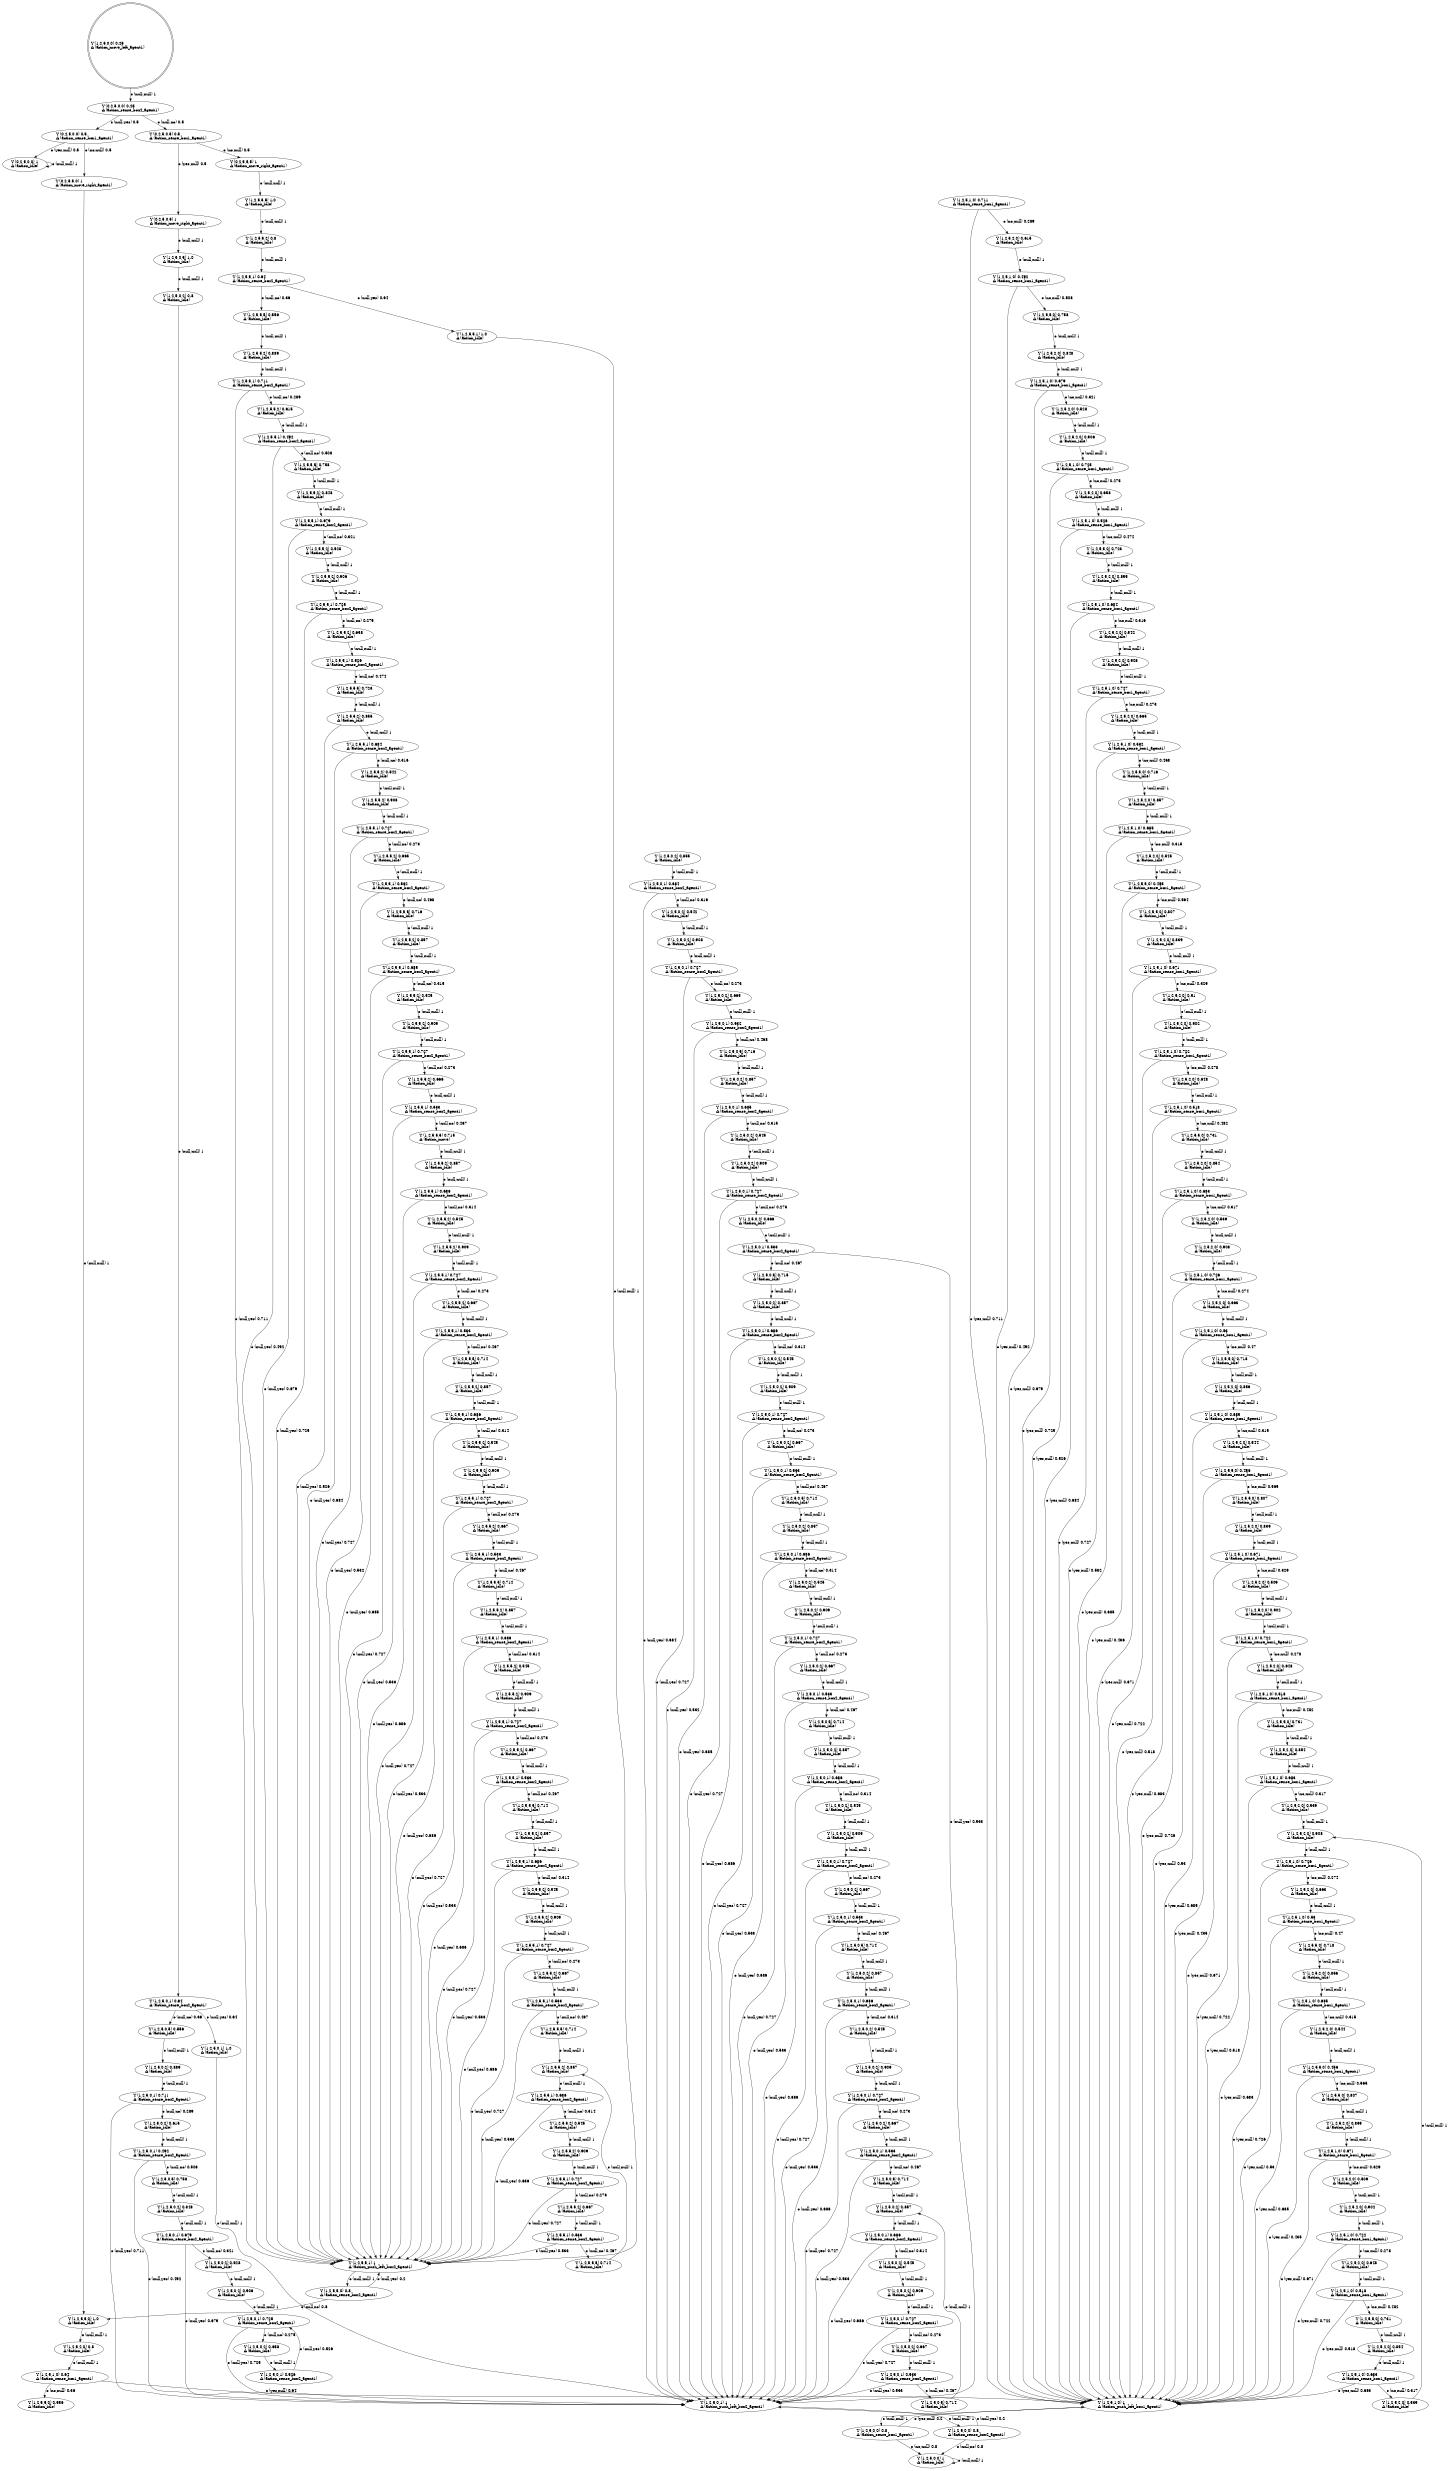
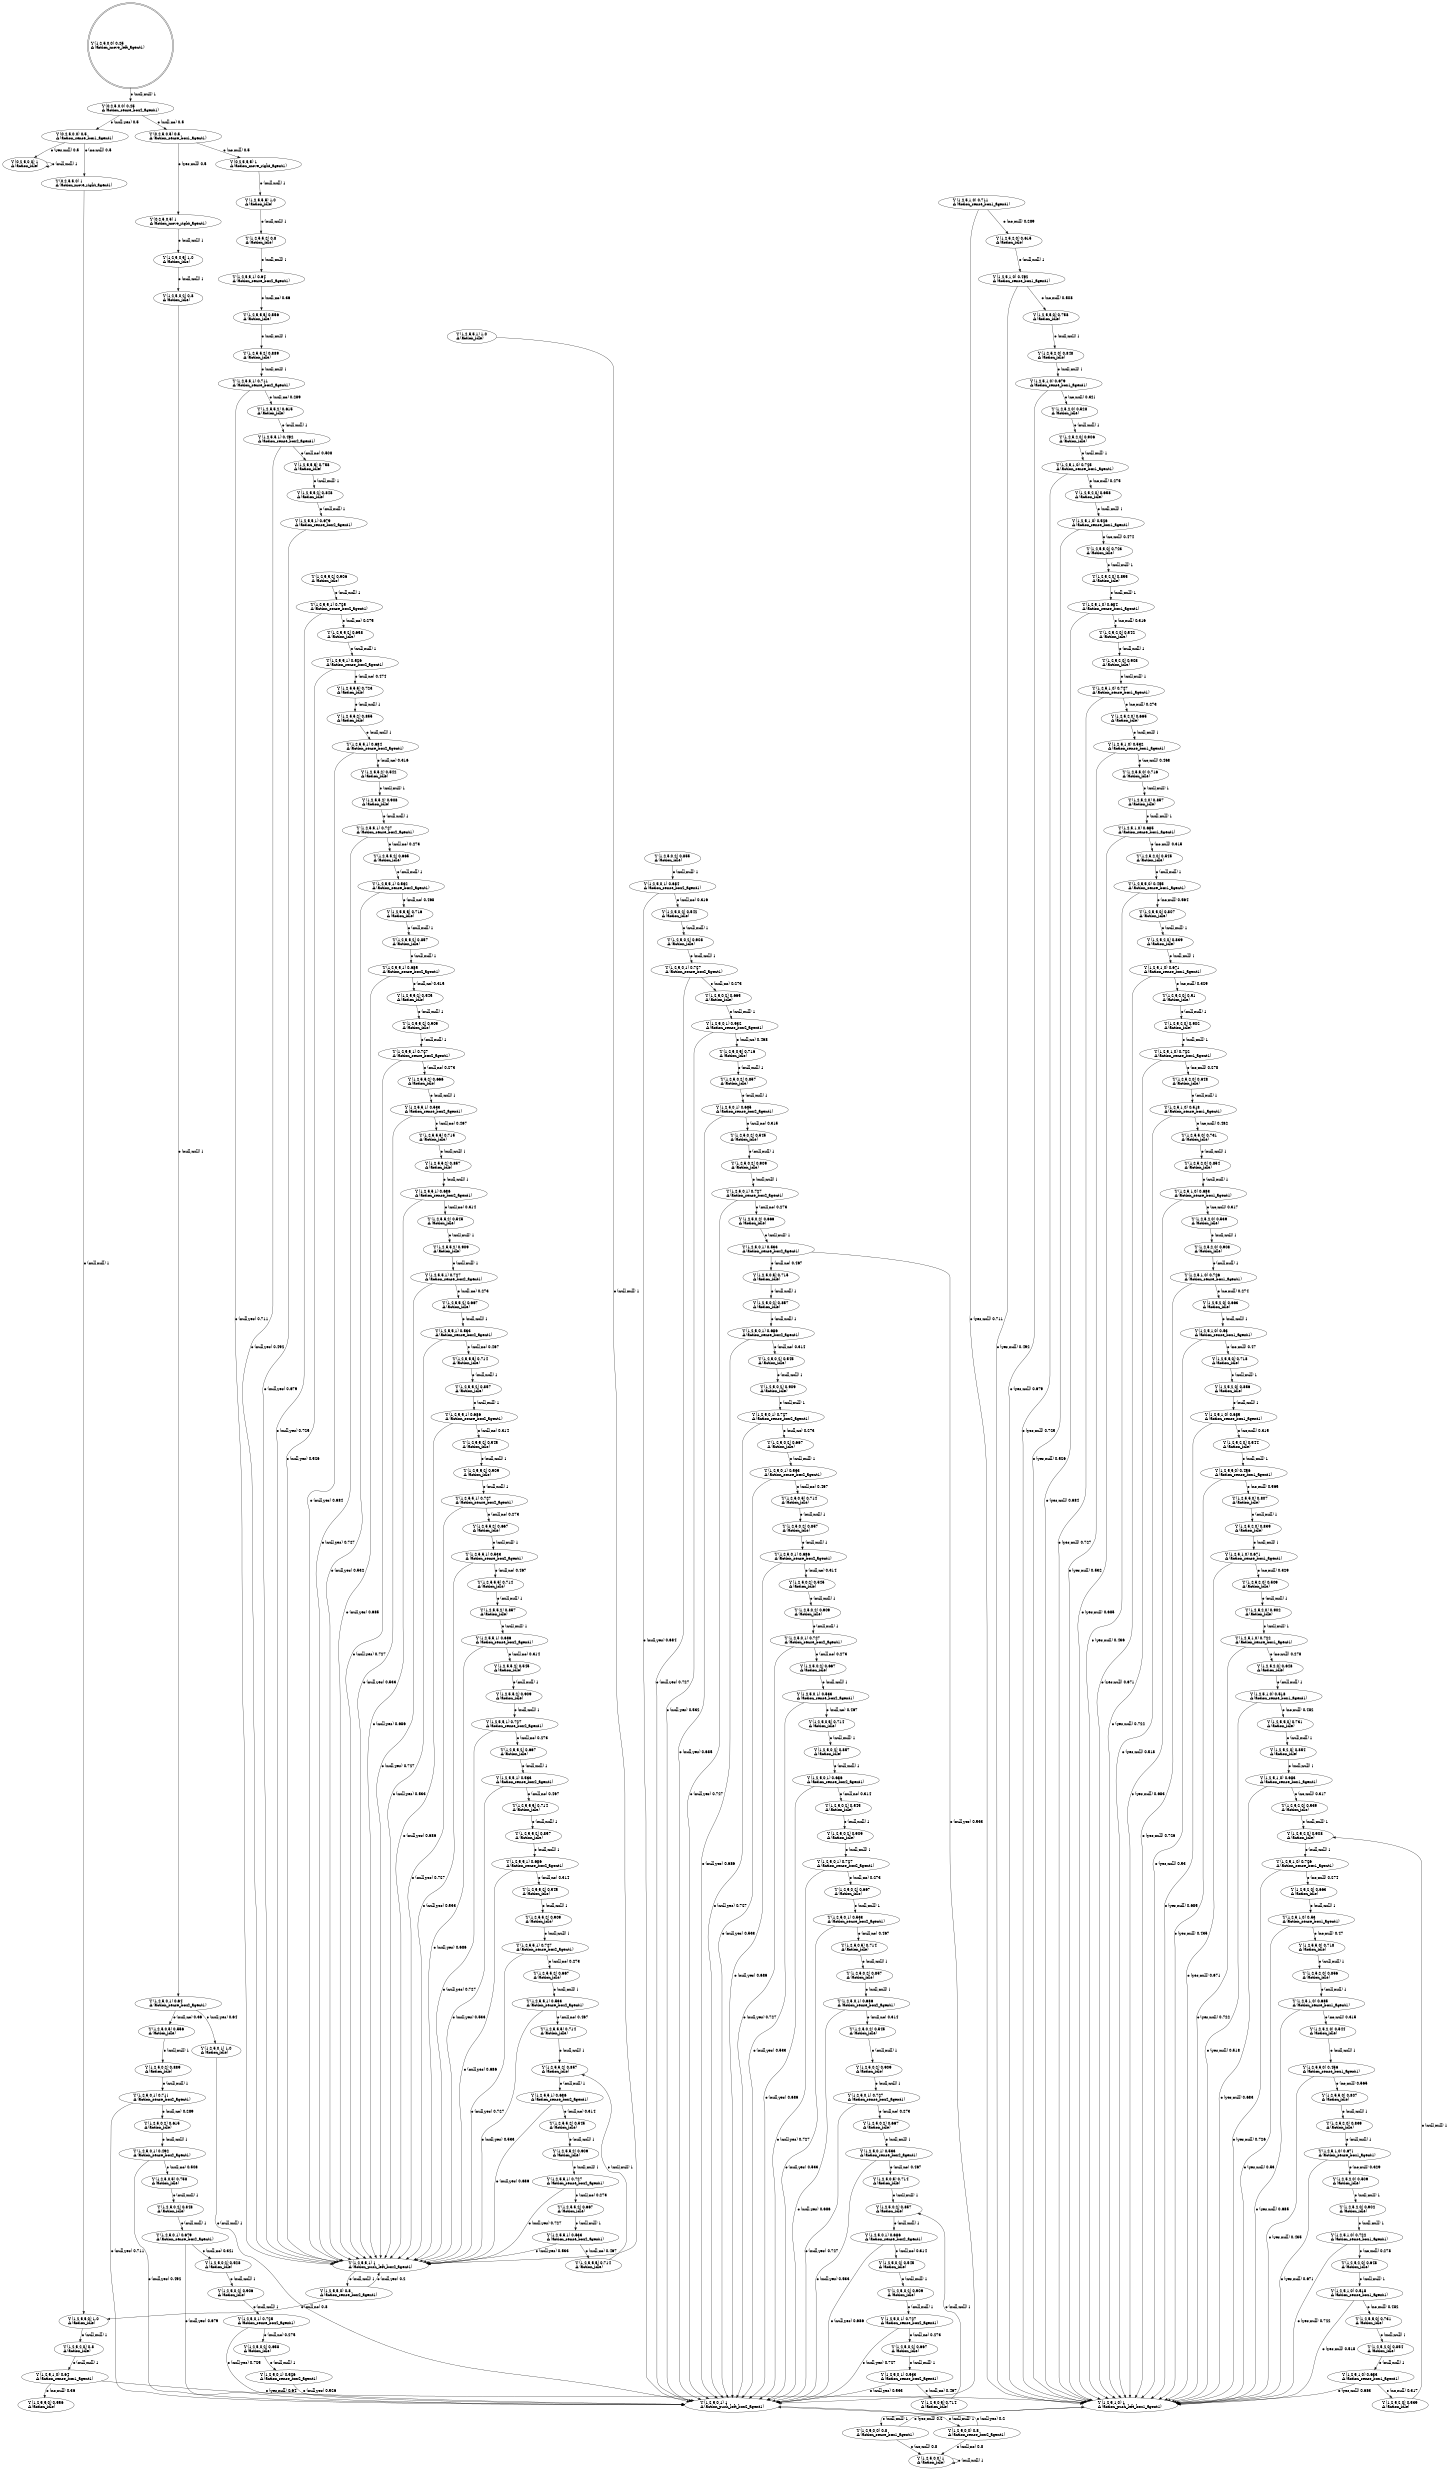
edge "Y (1,2,5,5,1) 0.64 A (action_sense_box2_agent1)" -> "Y (1,2,5,5,1) 1.0 A (action_idle)": removed, label "o (null,yes) 0.64"
node "Y (1,2,5,5,2) 0.528 A (action_idle)": removed
node "Y (1,2,5,5,5) 0.715 A (action_move)": label "Y (1,2,5,5,5) 0.715 A (action_move)" -> "Y (1,2,5,5,5) 0.715 A (action_idle)"
edge "Y (1,2,5,5,2) 0.855 A (action_idle)" -> "Y (1,2,5,5,1) 1 A (action_push_left_box2_agent1)": now "Y (1,2,5,5,1) 0.526 A (action_sense_box2_agent1)" -> "Y (1,2,5,5,1) 1 A (action_push_left_box2_agent1)"
edge "Y (1,2,5,0,1) 0.526 A (action_sense_box2_agent1)" -> "Y (1,2,5,0,1) 0.725 A (action_sense_box2_agent1)": now "Y (1,2,5,0,1) 0.526 A (action_sense_box2_agent1)" -> "Y (1,2,5,0,1) 1 A (action_push_left_box2_agent1)"
